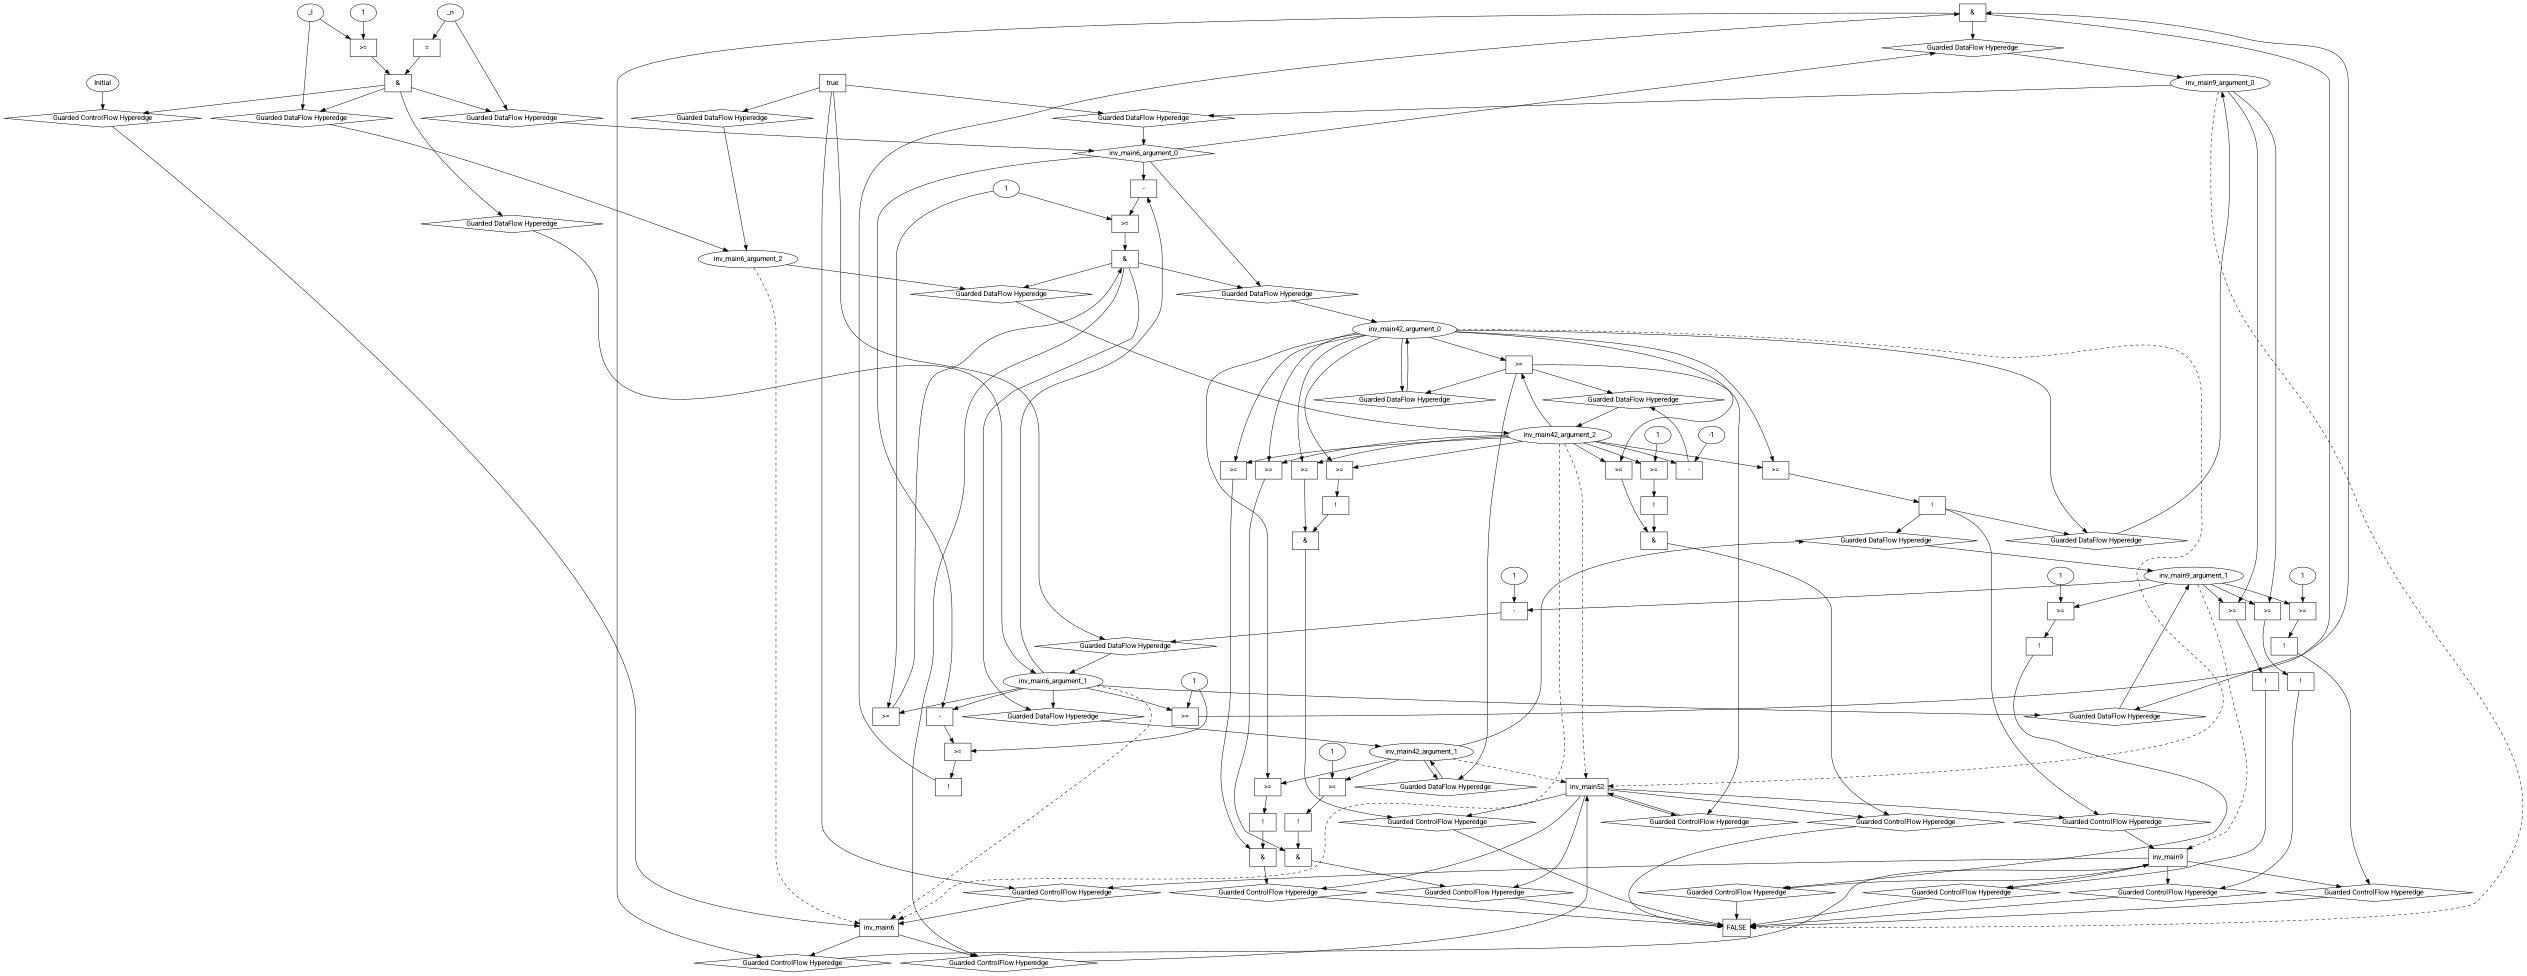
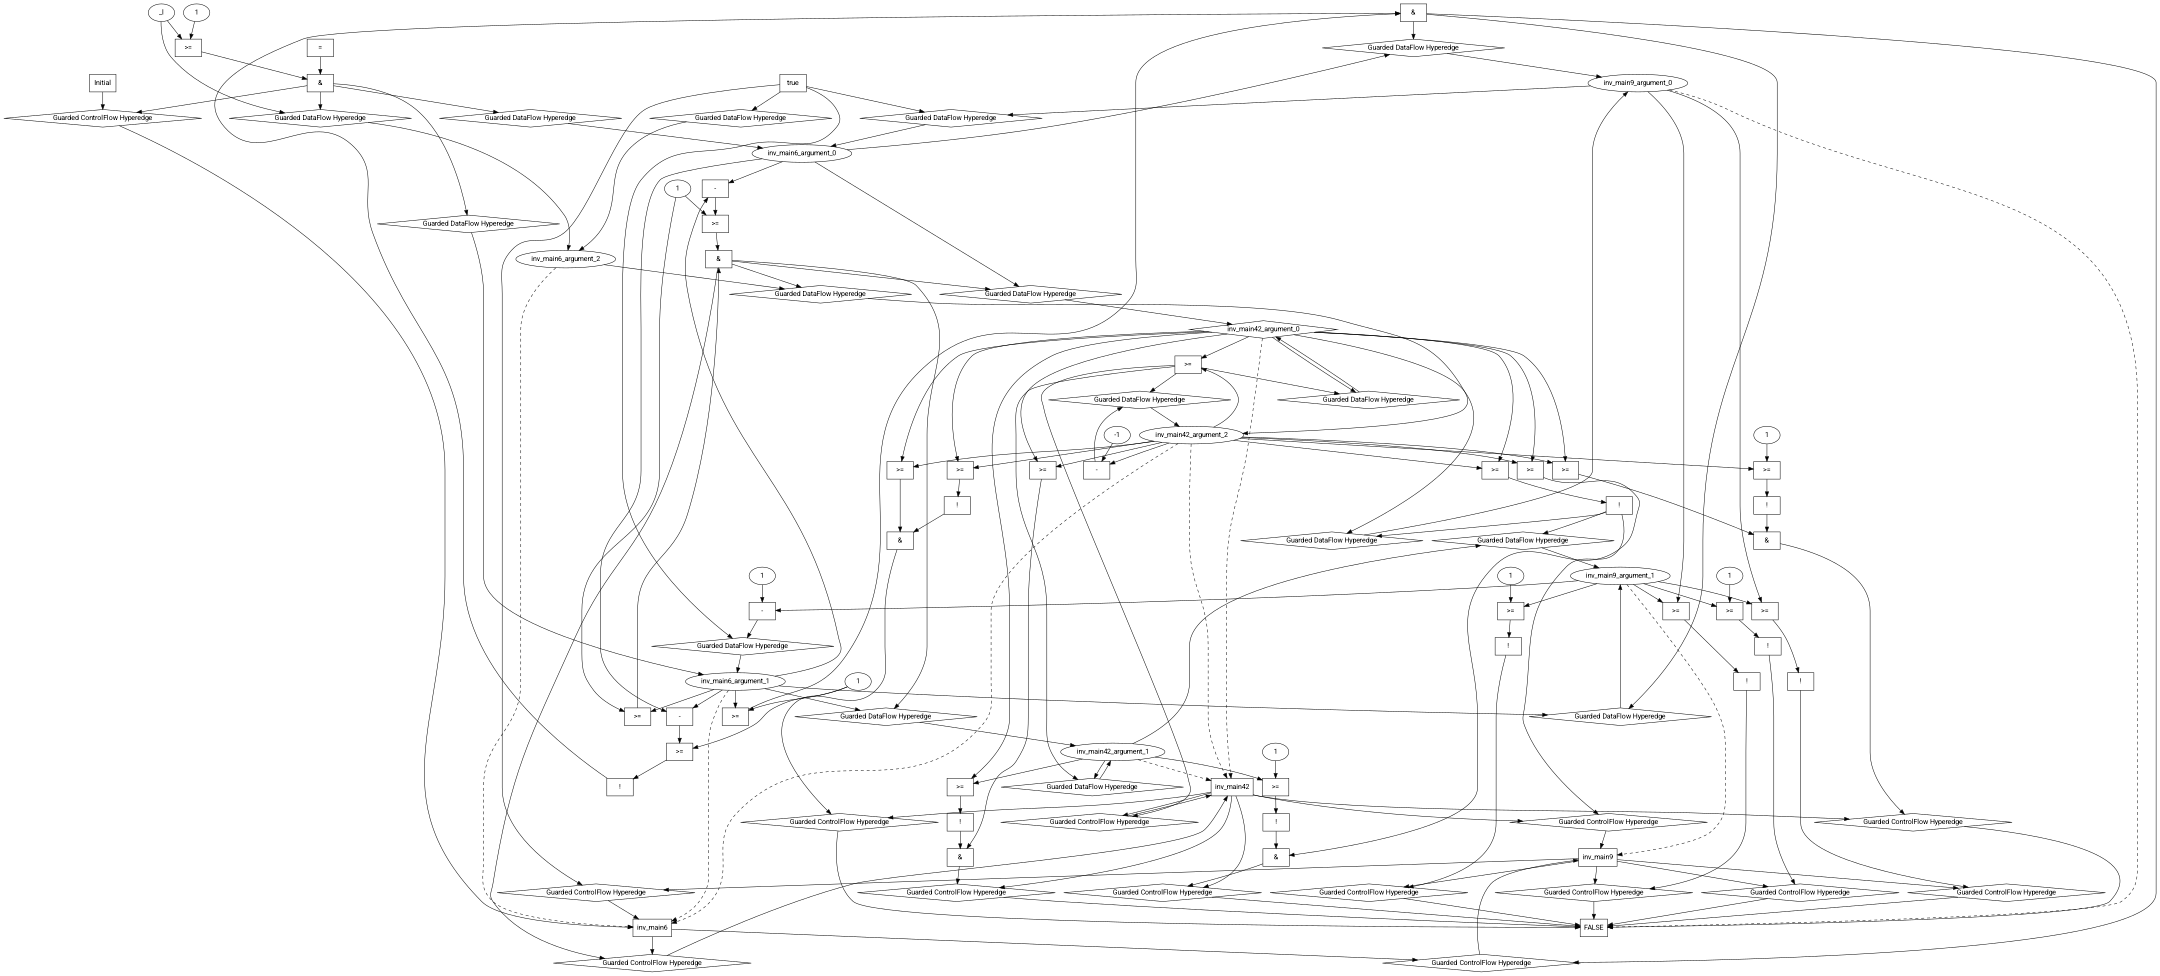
node "_n": removed
node "Initial": shape ellipse -> box
node "inv_main6_argument_0": shape diamond -> ellipse
node "inv_main42_argument_0": shape ellipse -> diamond
node "inv_main52": label "inv_main52" -> "inv_main42"
